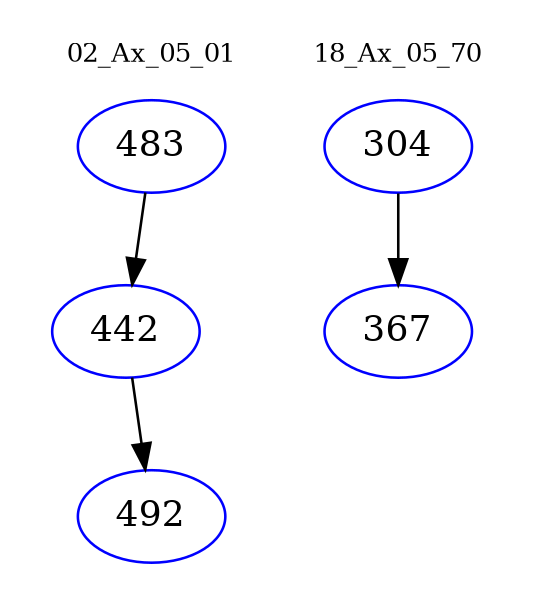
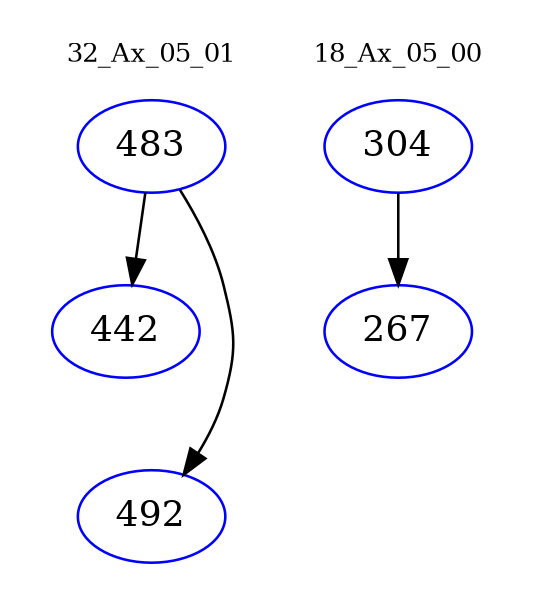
cluster "02_Ax_05_01": label "02_Ax_05_01" -> "32_Ax_05_01"
cluster "18_Ax_05_70": label "18_Ax_05_70" -> "18_Ax_05_00"
node "367": label "367" -> "267"
edge "442" -> "492": now "483" -> "492"
